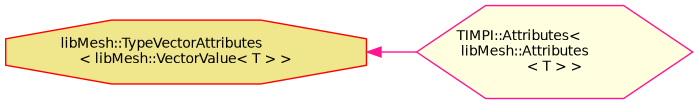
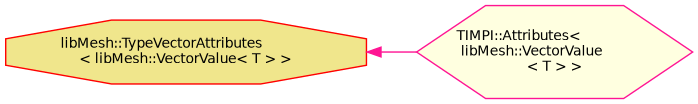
node "TIMPI::Attributes< libMesh::Attributes < T > >": label "TIMPI::Attributes< libMesh::Attributes < T > >" -> "TIMPI::Attributes< libMesh::VectorValue < T > >"
